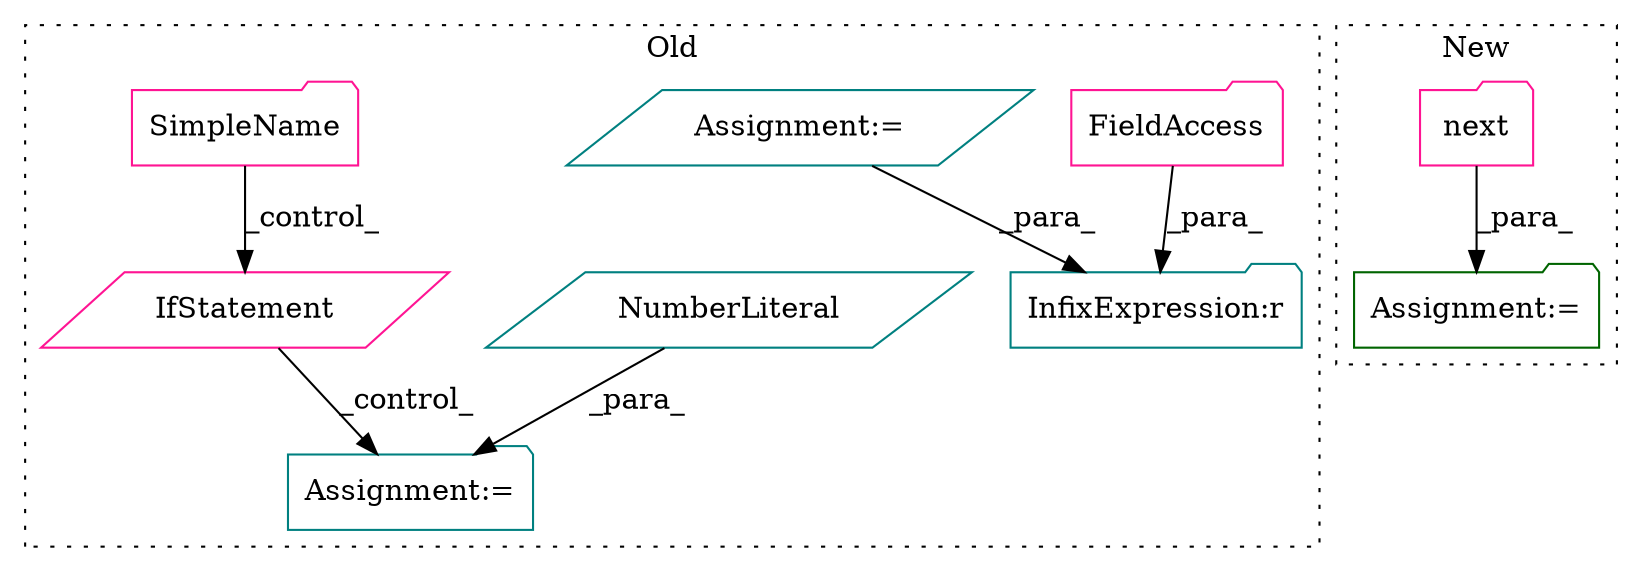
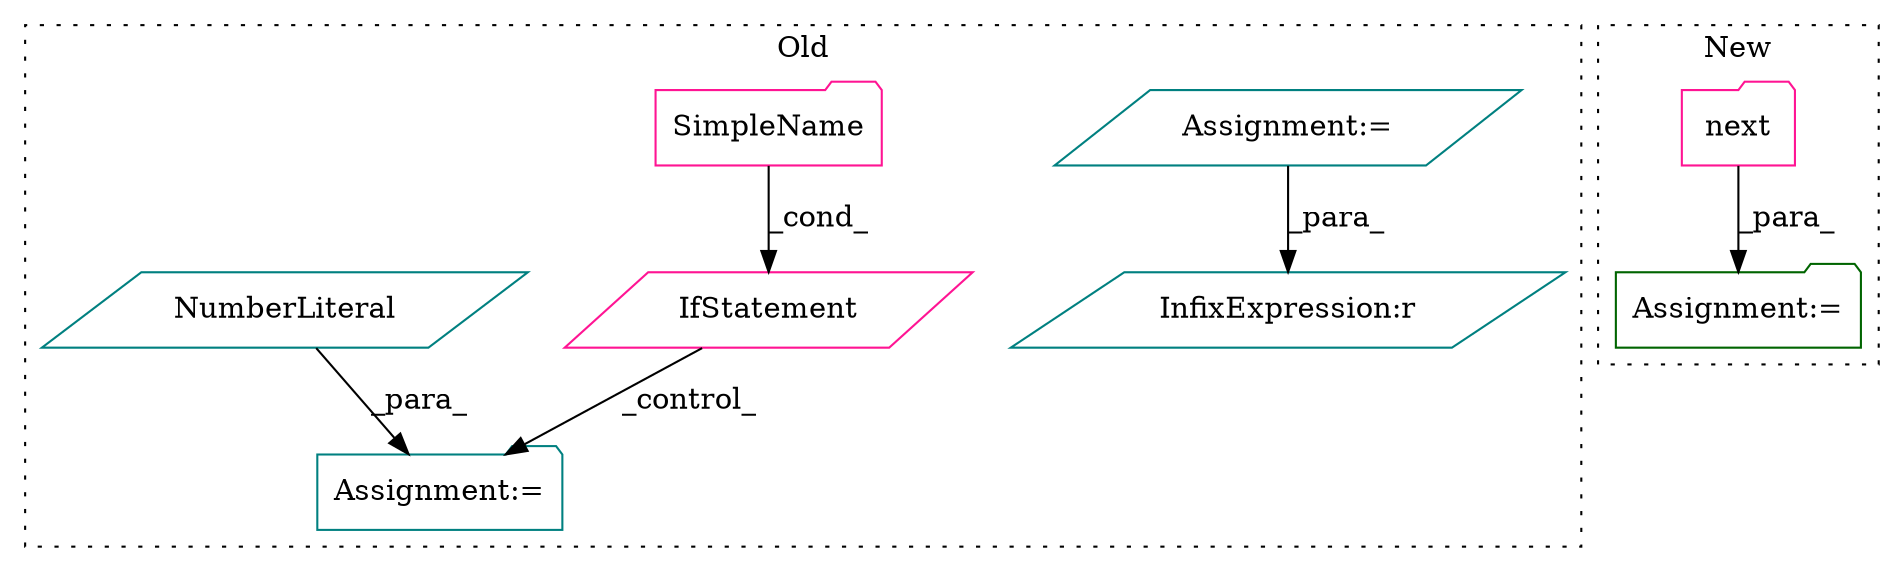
node "FieldAccess": removed
edge "SimpleName" -> "IfStatement": label "_control_" -> "_cond_"
node "InfixExpression:r": shape folder -> parallelogram
